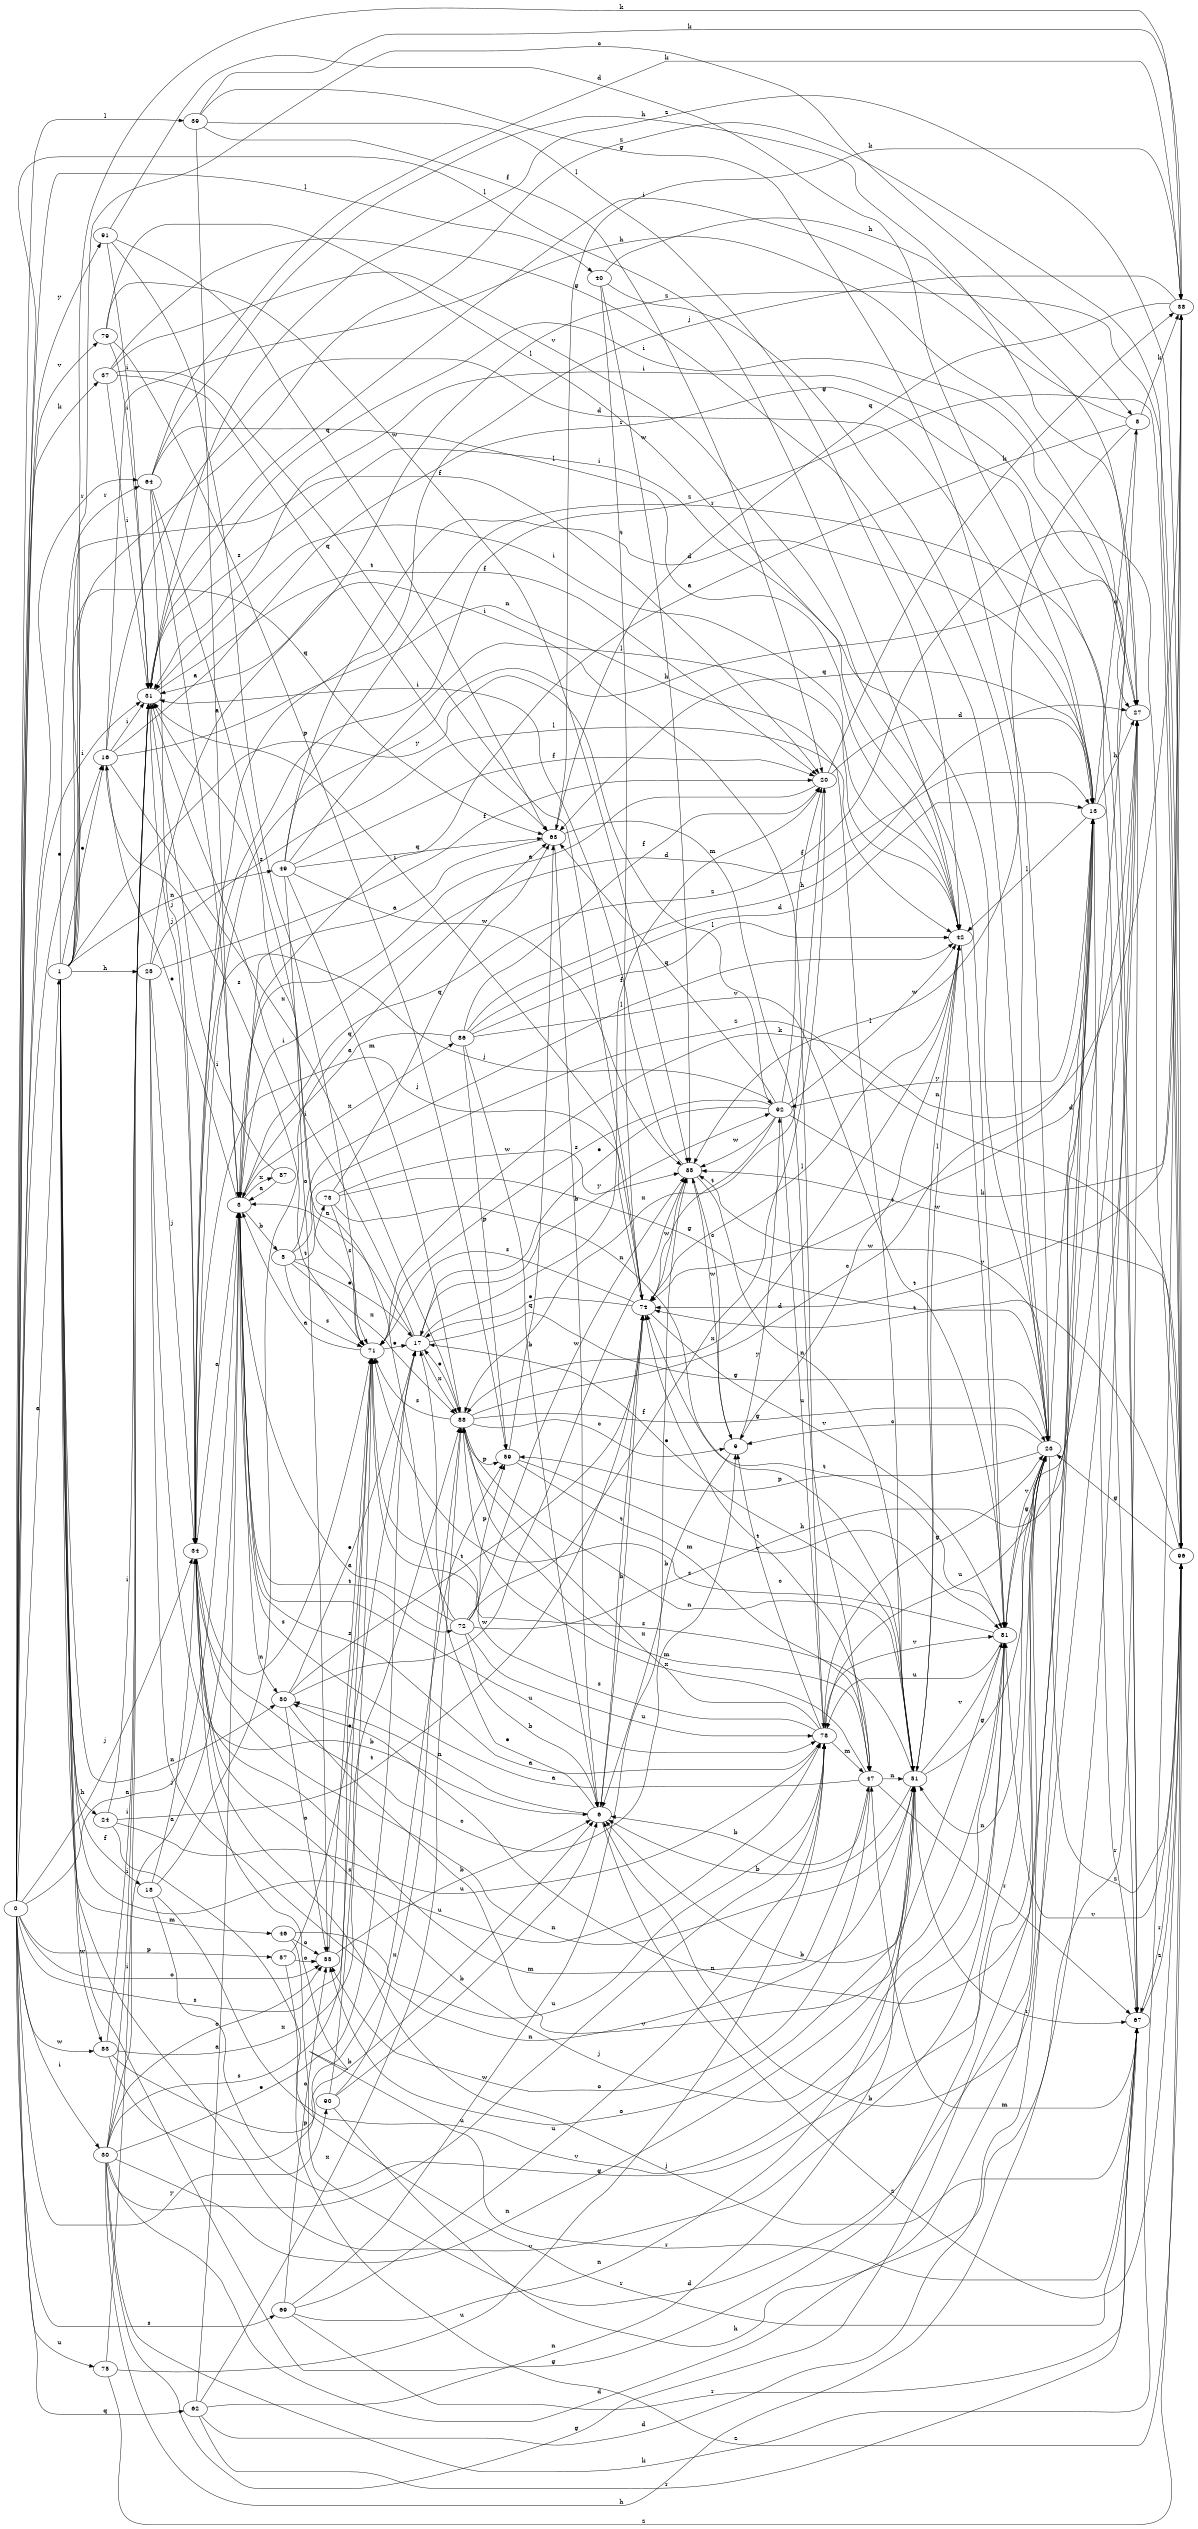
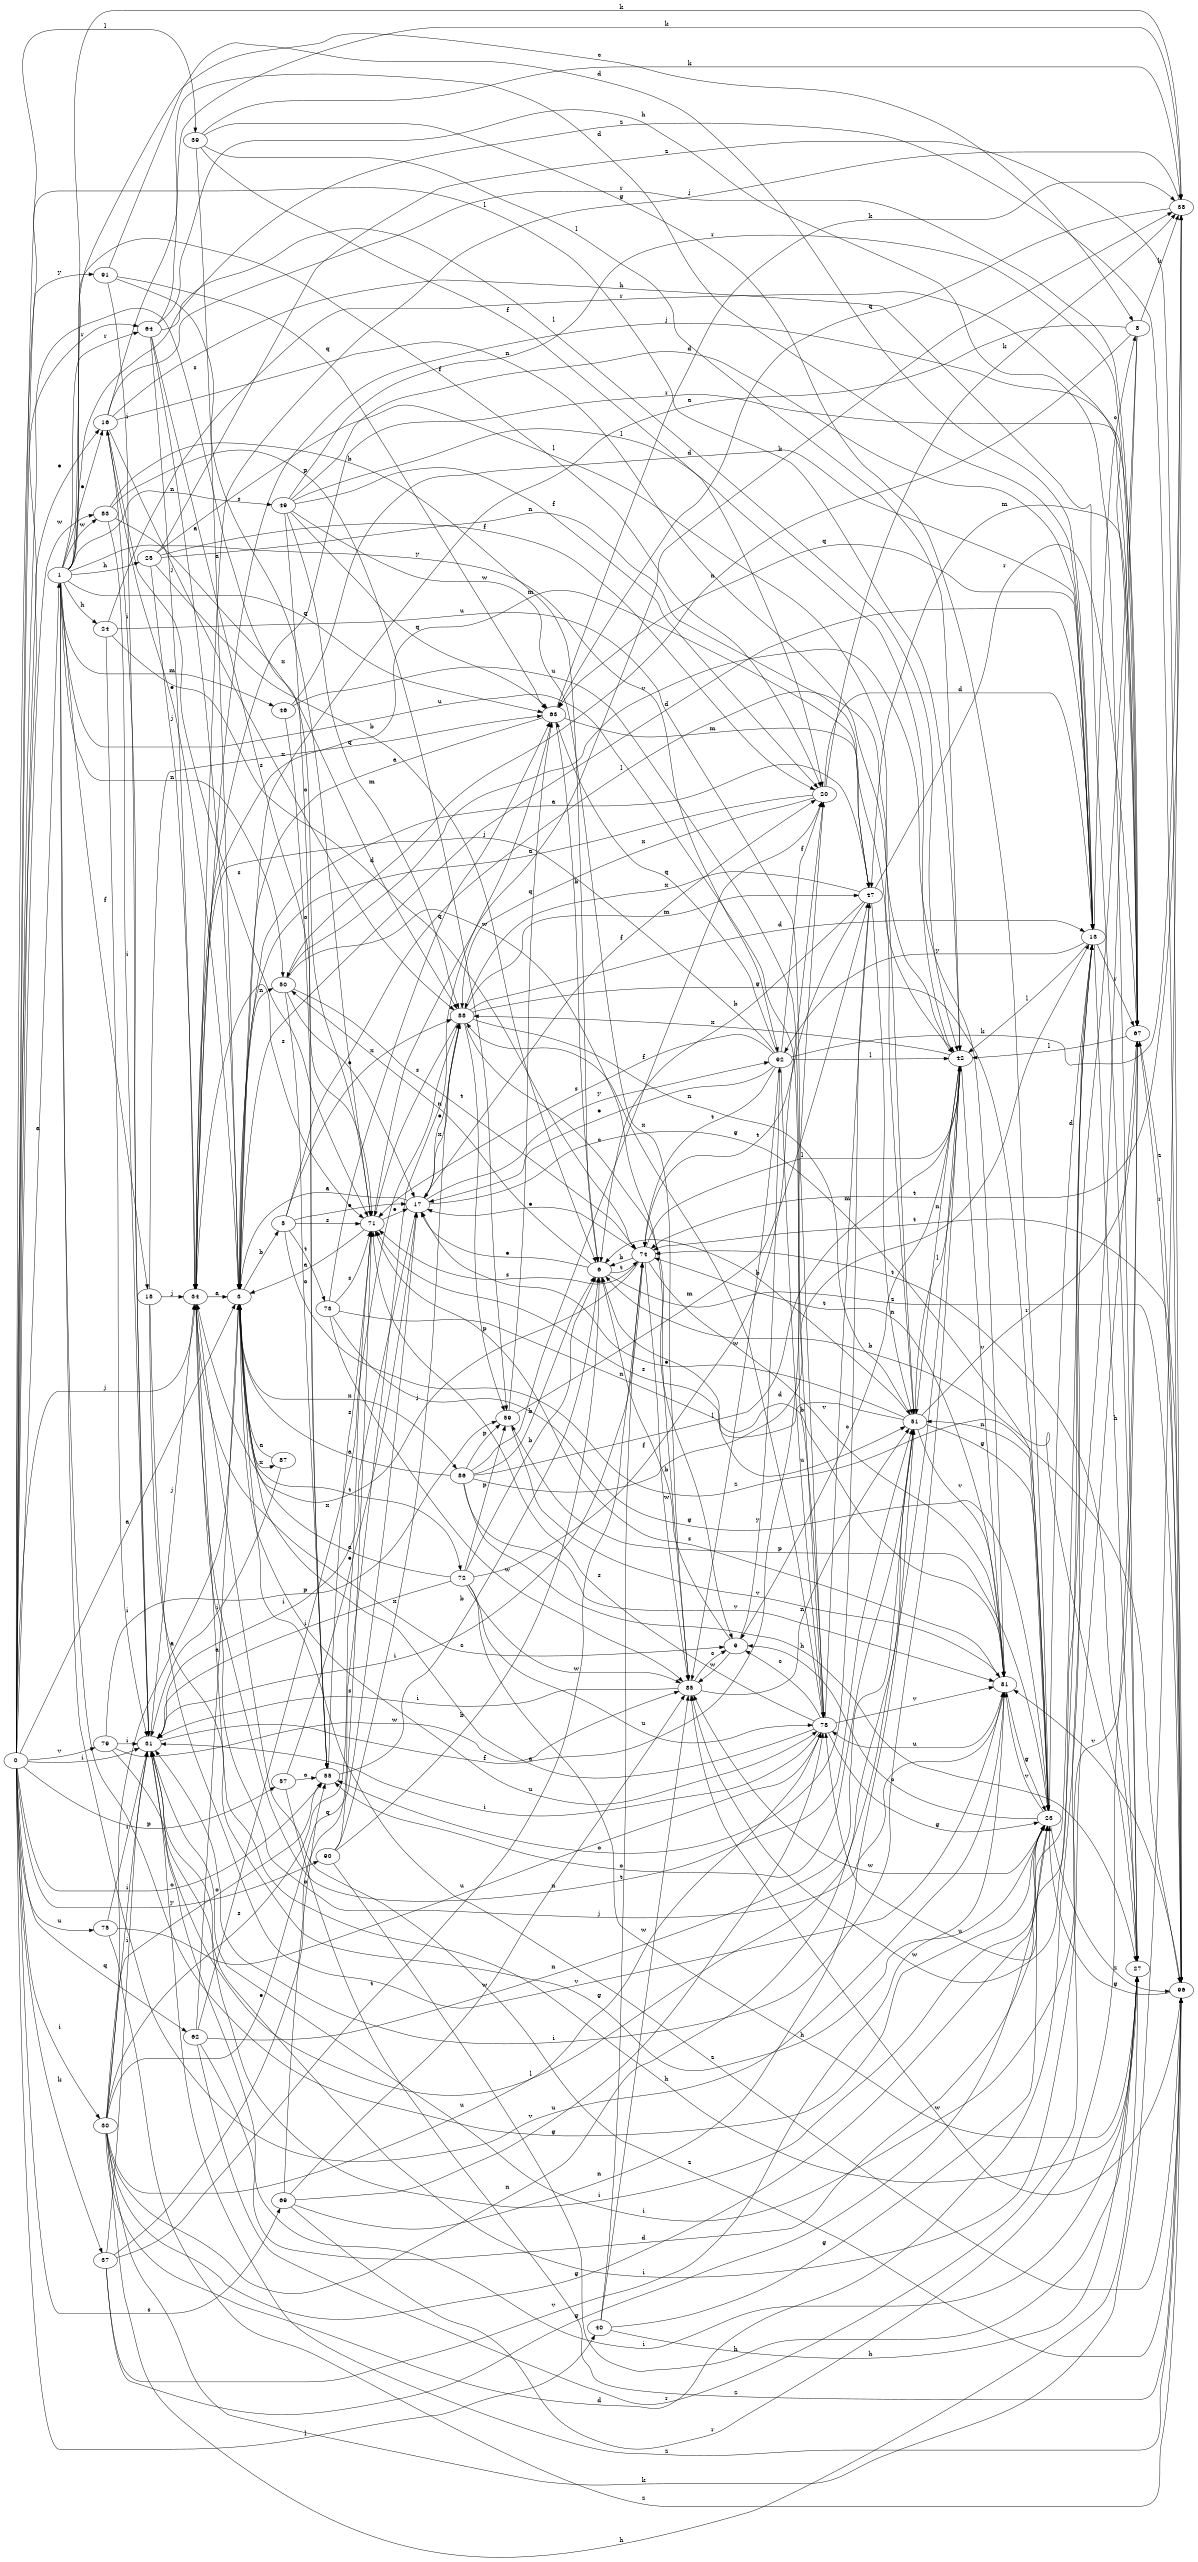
edge "67" -> "42": added, label "l"
edge "24" -> "74": label "t" -> "d"
